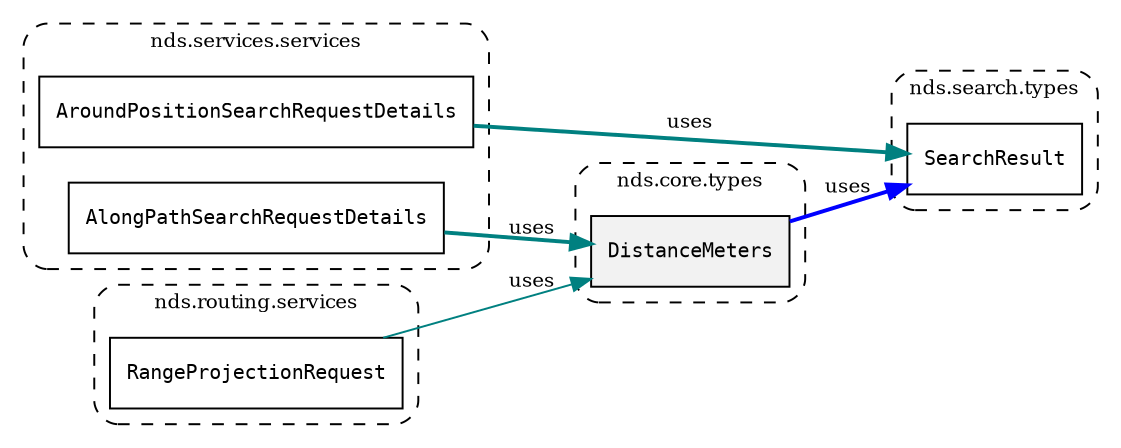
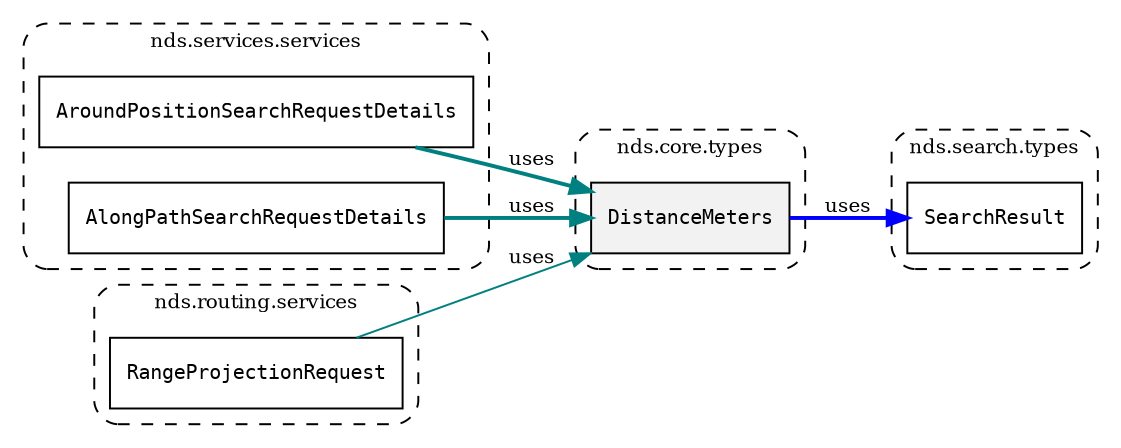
edge "AroundPositionSearchRequestDetails" -> "SearchResult": now "AroundPositionSearchRequestDetails" -> "DistanceMeters"
